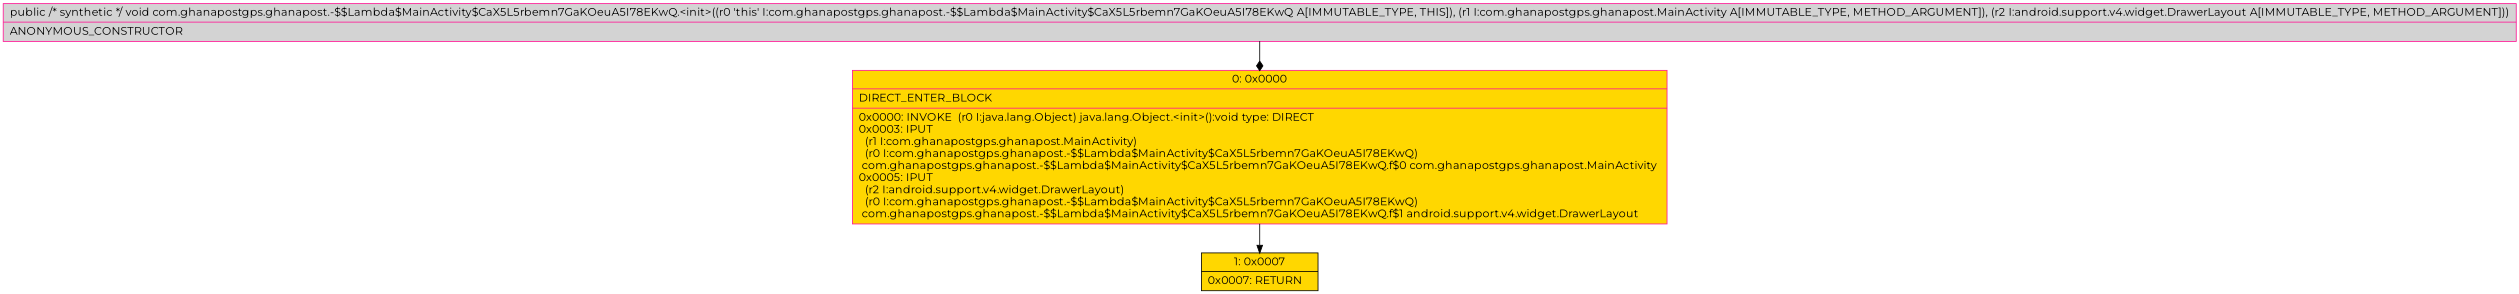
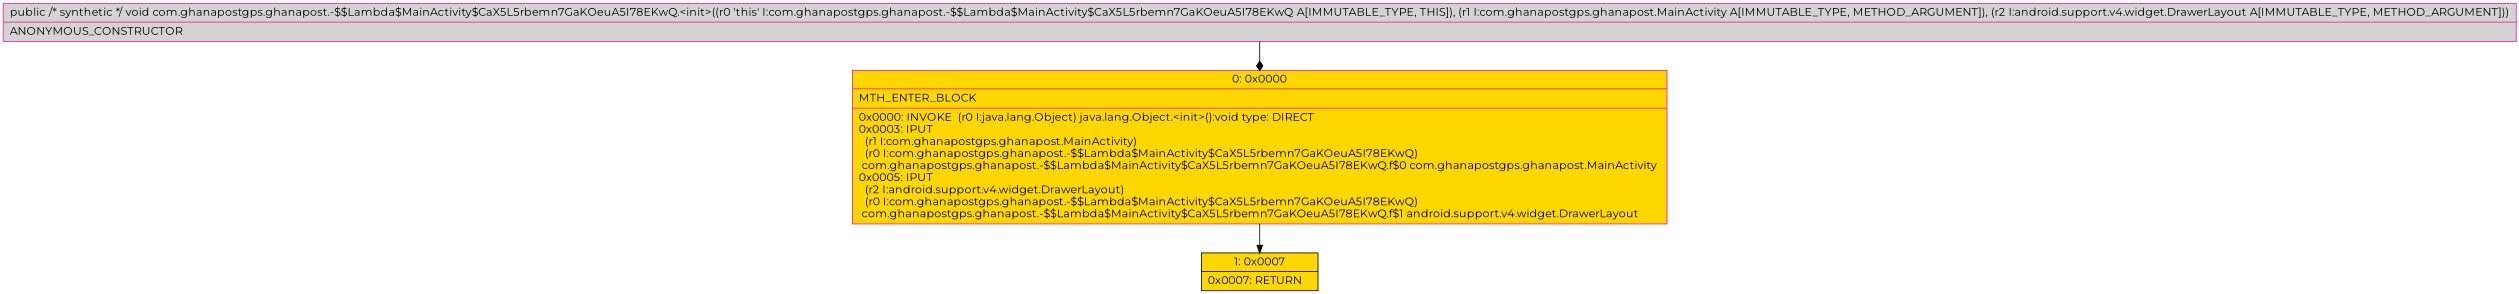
node "0: 0x0000": text "DIRECT_ENTER_BLOCK" -> "MTH_ENTER_BLOCK"
